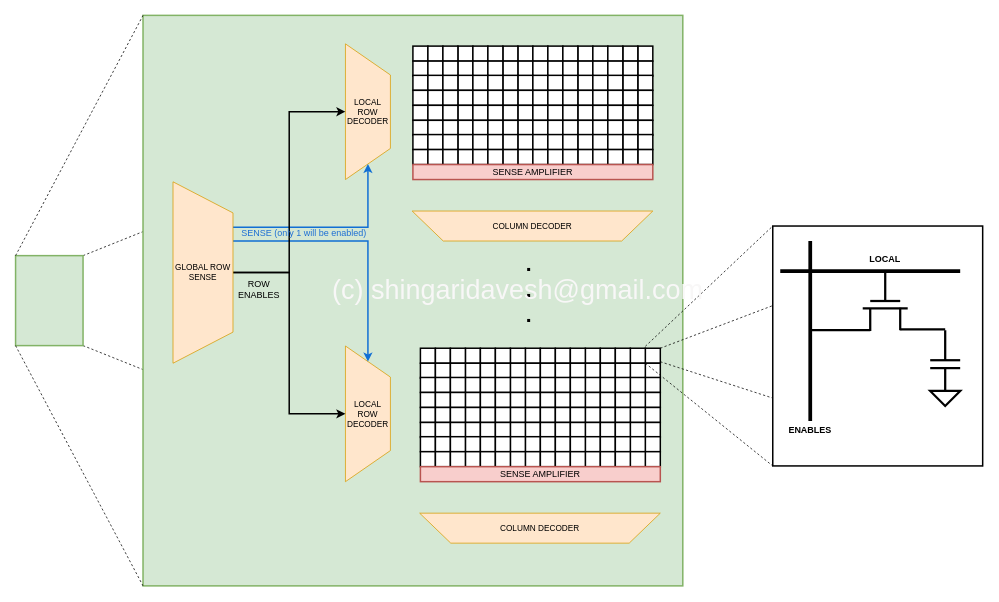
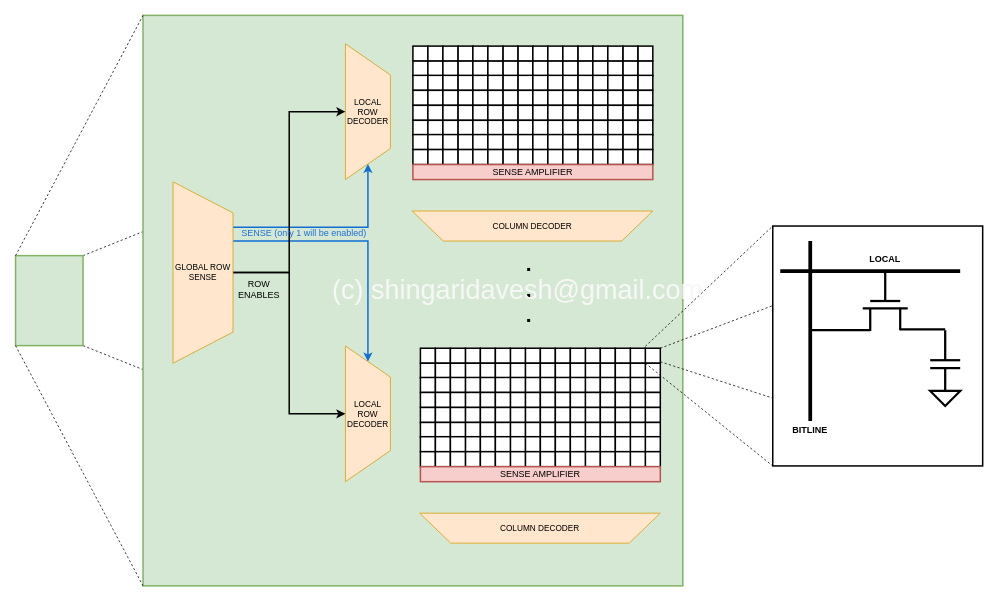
node "ENABLES": label "ENABLES" -> "BITLINE"
